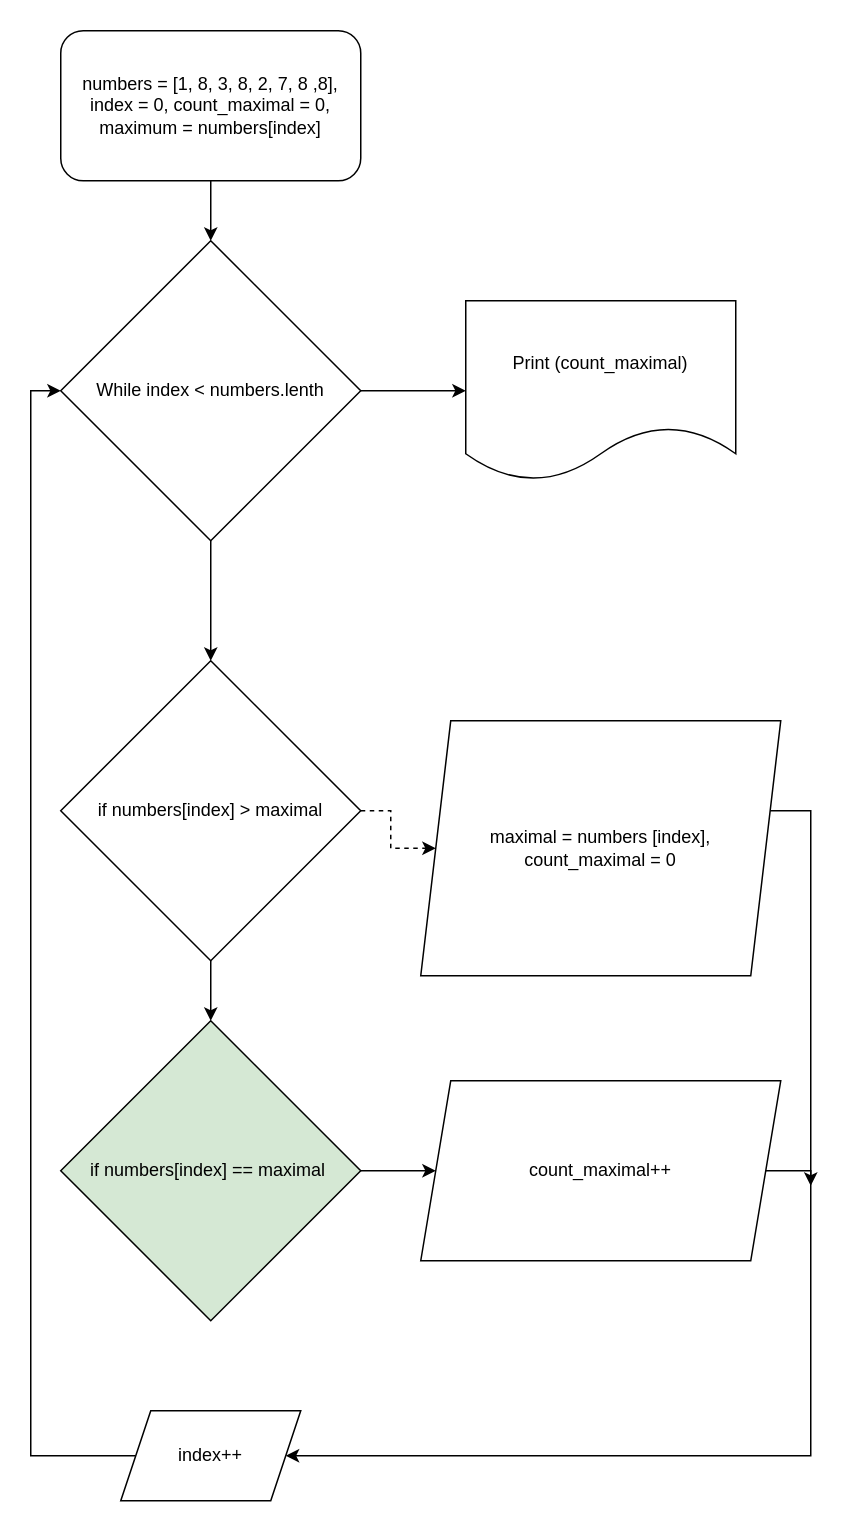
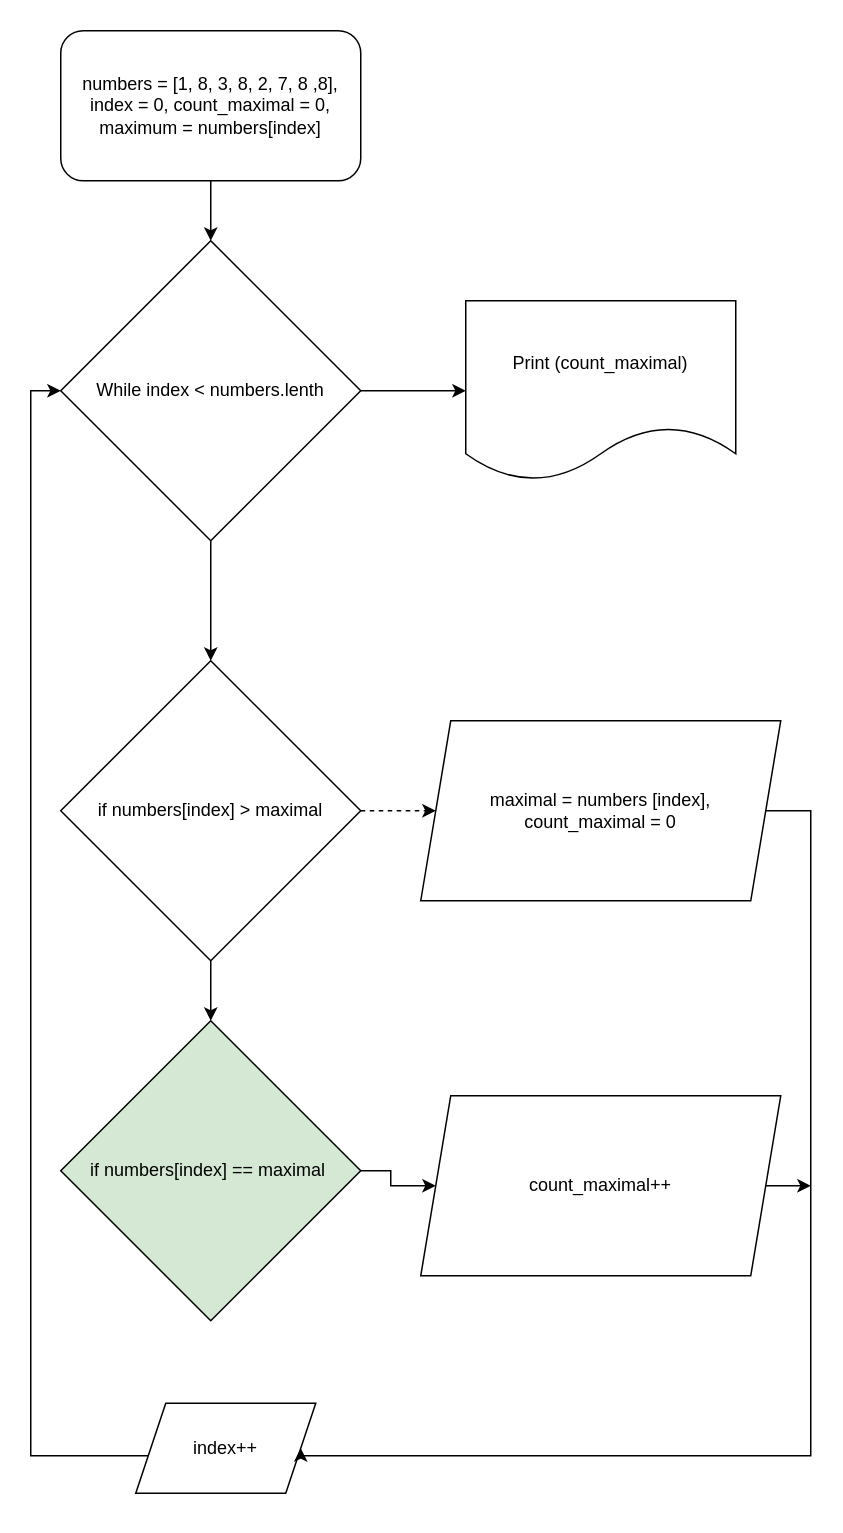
node "maximal = numbers [index], count_maximal = 0": size 360x255 -> 360x180
node "count_maximal++": moved (601, 1171) -> (601, 1186)
node "index++": moved (211, 1456) -> (226, 1448)
